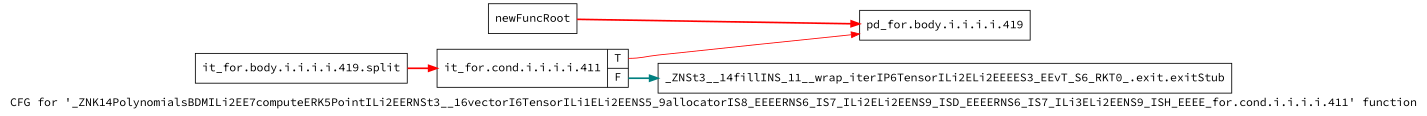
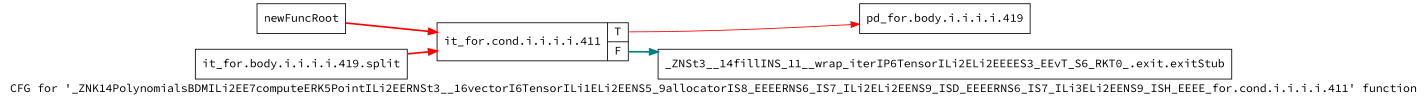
edge "newFuncRoot" -> "pd_for.body.i.i.i.i.419": now "newFuncRoot" -> "it_for.cond.i.i.i.i.411"
